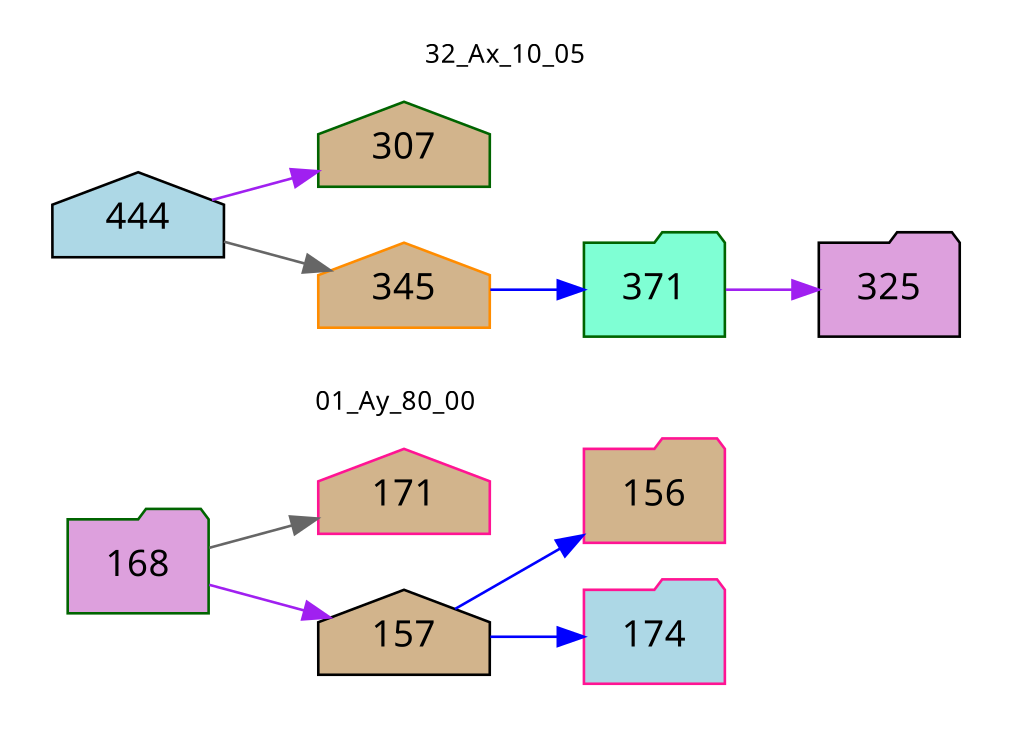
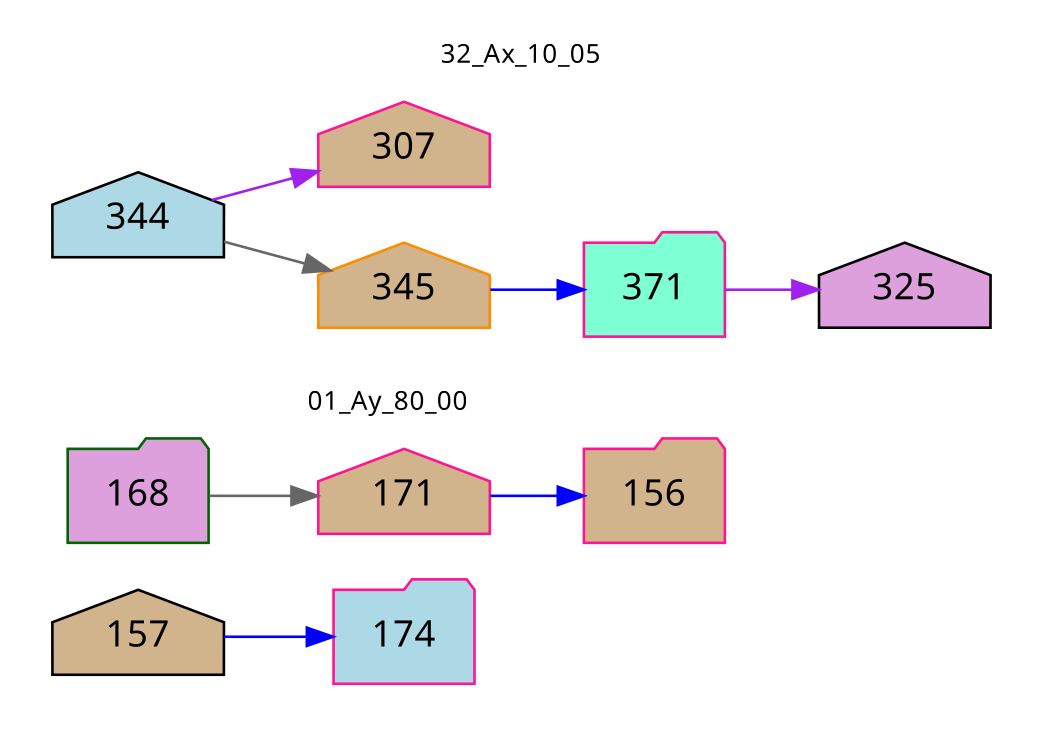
node "307": color darkgreen -> deeppink
node "444": label "444" -> "344"
node "371": color darkgreen -> deeppink
node "325": shape folder -> house
edge "157" -> "156": now "171" -> "156"
edge "168" -> "157": removed
